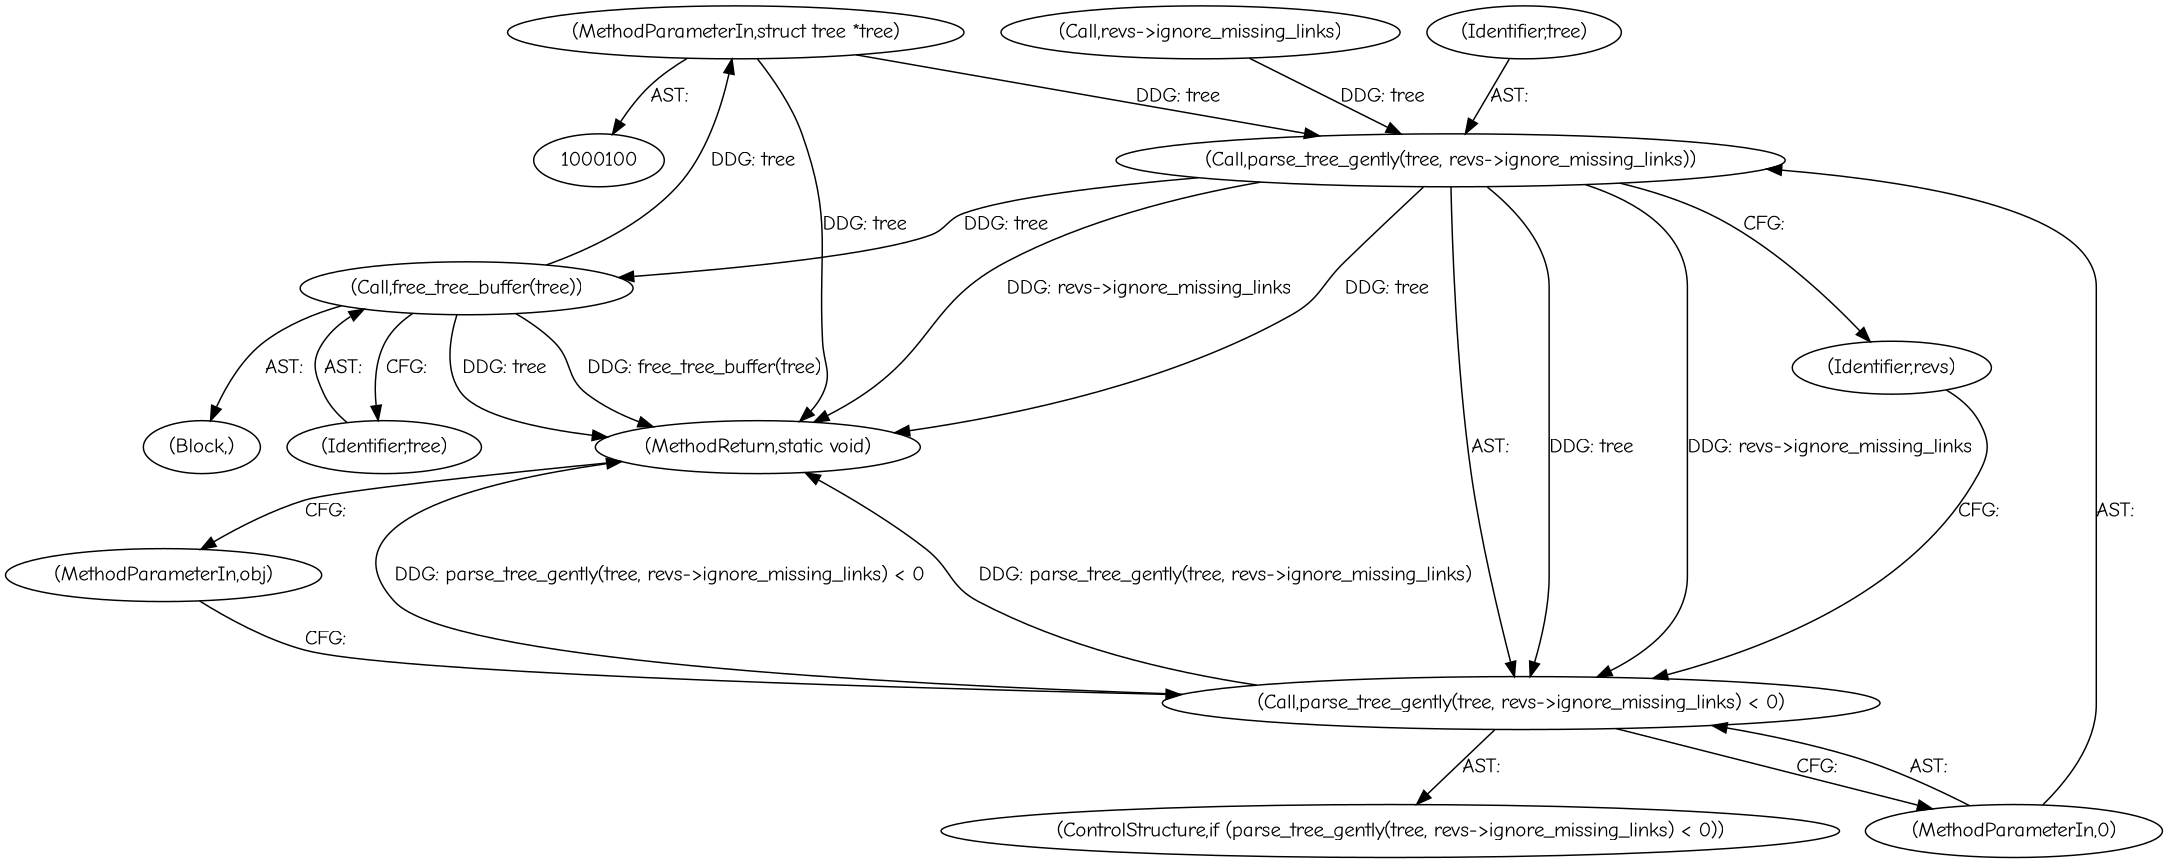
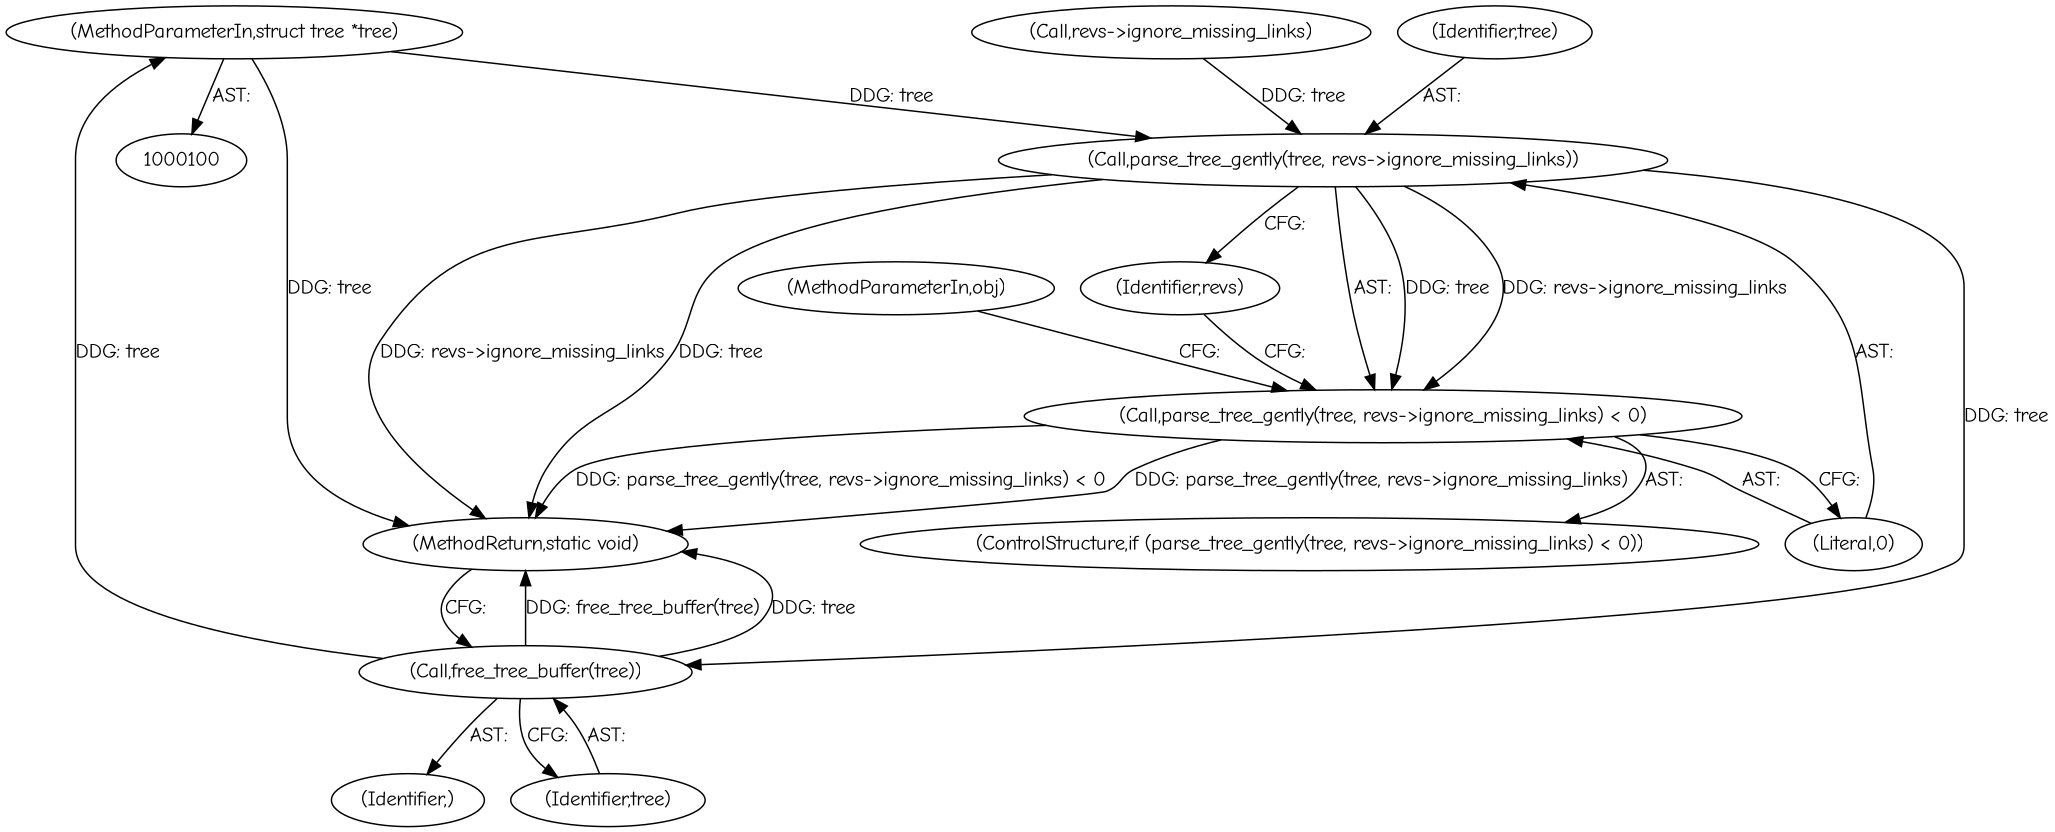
node "(Block,)": label "(Block,)" -> "(Identifier,)"
edge "(MethodReturn,static void)" -> "(MethodParameterIn,obj)": now "(MethodReturn,static void)" -> "(Call,free_tree_buffer(tree))"
node "(MethodParameterIn,0)": label "(MethodParameterIn,0)" -> "(Literal,0)"
